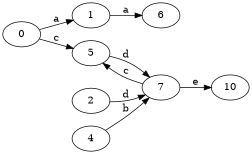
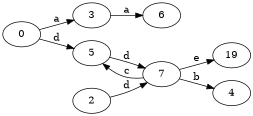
node "1": label "1" -> "3"
edge "0" -> "5": label "c" -> "d"
node "10": label "10" -> "19"
edge "4" -> "7": reversed
